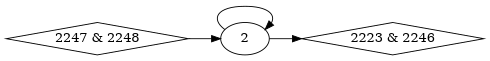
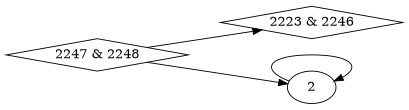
edge "2" -> "2223 & 2246": now "2247 & 2248" -> "2223 & 2246"
